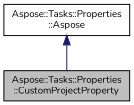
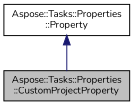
node "Aspose::Tasks::Properties ::Aspose": label "Aspose::Tasks::Properties ::Aspose" -> "Aspose::Tasks::Properties ::Property"
